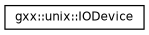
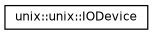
node "gxx::unix::IODevice": label "gxx::unix::IODevice" -> "unix::unix::IODevice"
